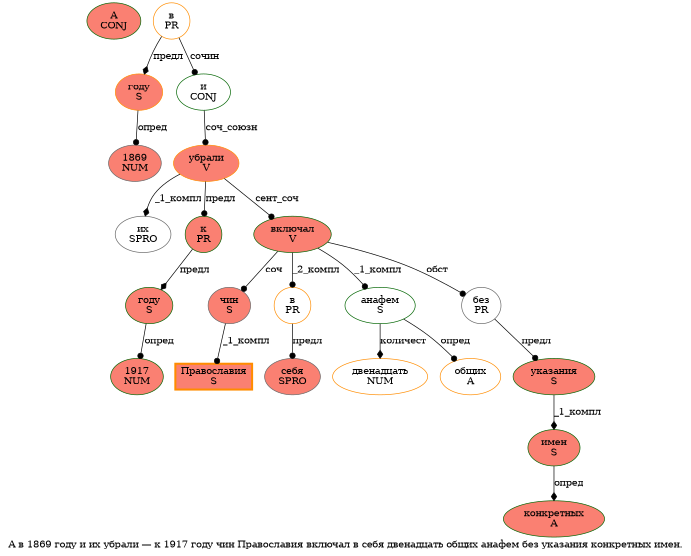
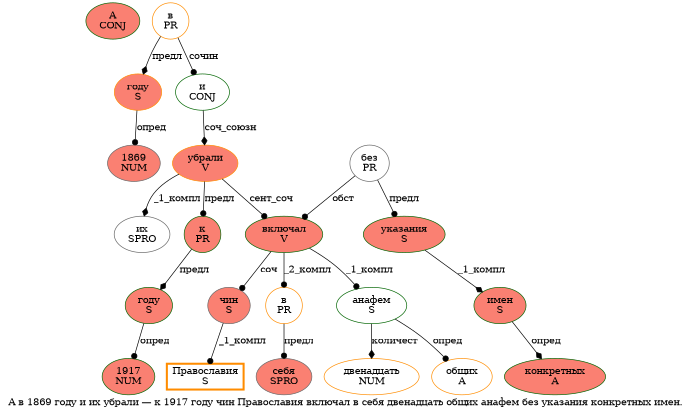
edge "и CONJ" -> "убрали V": arrowhead dot -> diamond
edge "включал V" -> "без PR": reversed
node "Православия S": fillcolor salmon -> white
